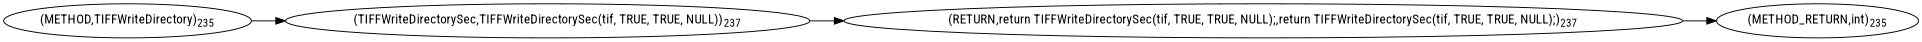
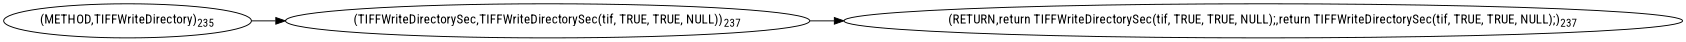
node "(METHOD_RETURN,int)": removed
